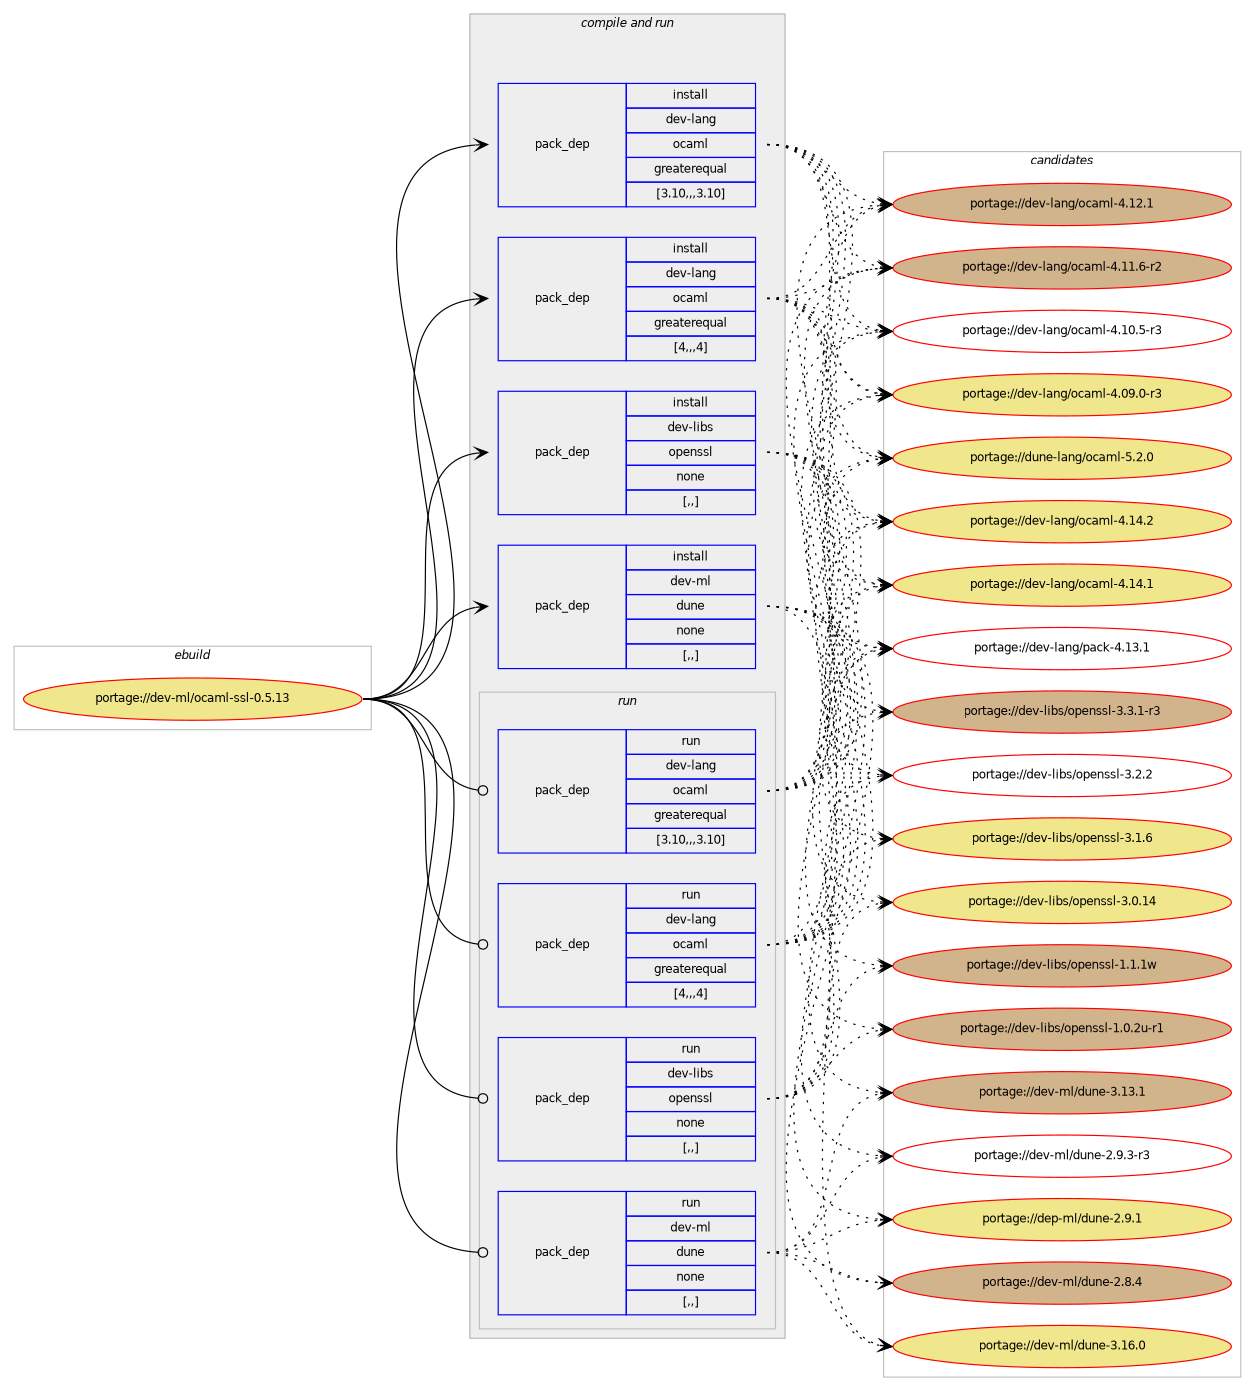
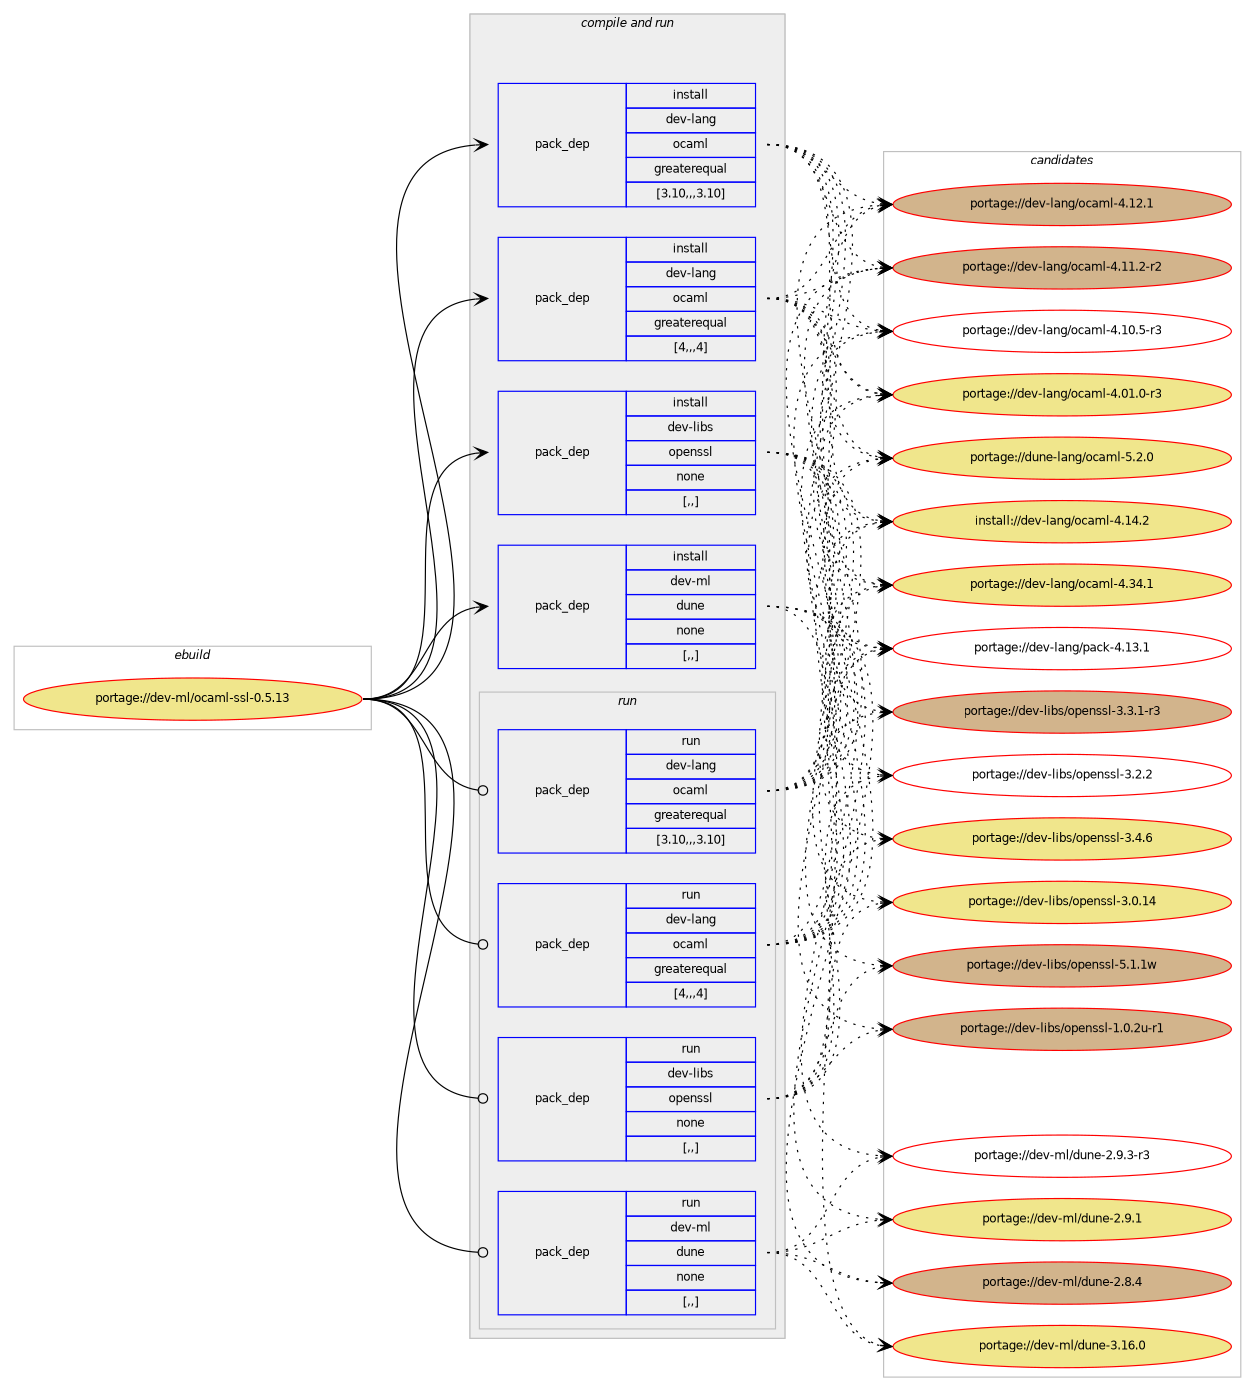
node "portage://dev-lang/ocaml-4.11.6-r2": label "portage://dev-lang/ocaml-4.11.6-r2" -> "portage://dev-lang/ocaml-4.11.2-r2"
node "portage://dev-lang/ocaml-4.09.0-r3": label "portage://dev-lang/ocaml-4.09.0-r3" -> "portage://dev-lang/ocaml-4.01.0-r3"
node "portage://dev-lang/ocaml-4.14.2": label "portage://dev-lang/ocaml-4.14.2" -> "install://dev-lang/ocaml-4.14.2"
node "portage://dev-lang/ocaml-4.14.1": label "portage://dev-lang/ocaml-4.14.1" -> "portage://dev-lang/ocaml-4.34.1"
node "portage://dev-libs/openssl-3.1.6": label "portage://dev-libs/openssl-3.1.6" -> "portage://dev-libs/openssl-3.4.6"
node "portage://dev-libs/openssl-1.1.1w": label "portage://dev-libs/openssl-1.1.1w" -> "portage://dev-libs/openssl-5.1.1w"
node "portage://dev-ml/dune-3.13.1": removed
node "portage://dep-ml/dune-2.9.1": label "portage://dep-ml/dune-2.9.1" -> "portage://dev-ml/dune-2.9.1"
